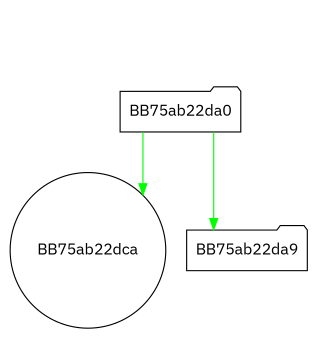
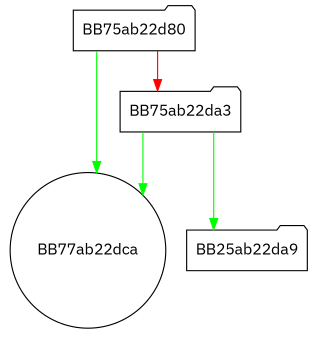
node "BB75ab22d80": added
node "BB75ab22da0": label "BB75ab22da0" -> "BB75ab22da3"
node "BB75ab22dca": label "BB75ab22dca" -> "BB77ab22dca"
node "BB75ab22da9": label "BB75ab22da9" -> "BB25ab22da9"
